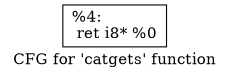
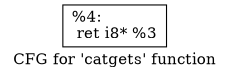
node "%4:": text "ret i8* %0" -> "ret i8* %3"
